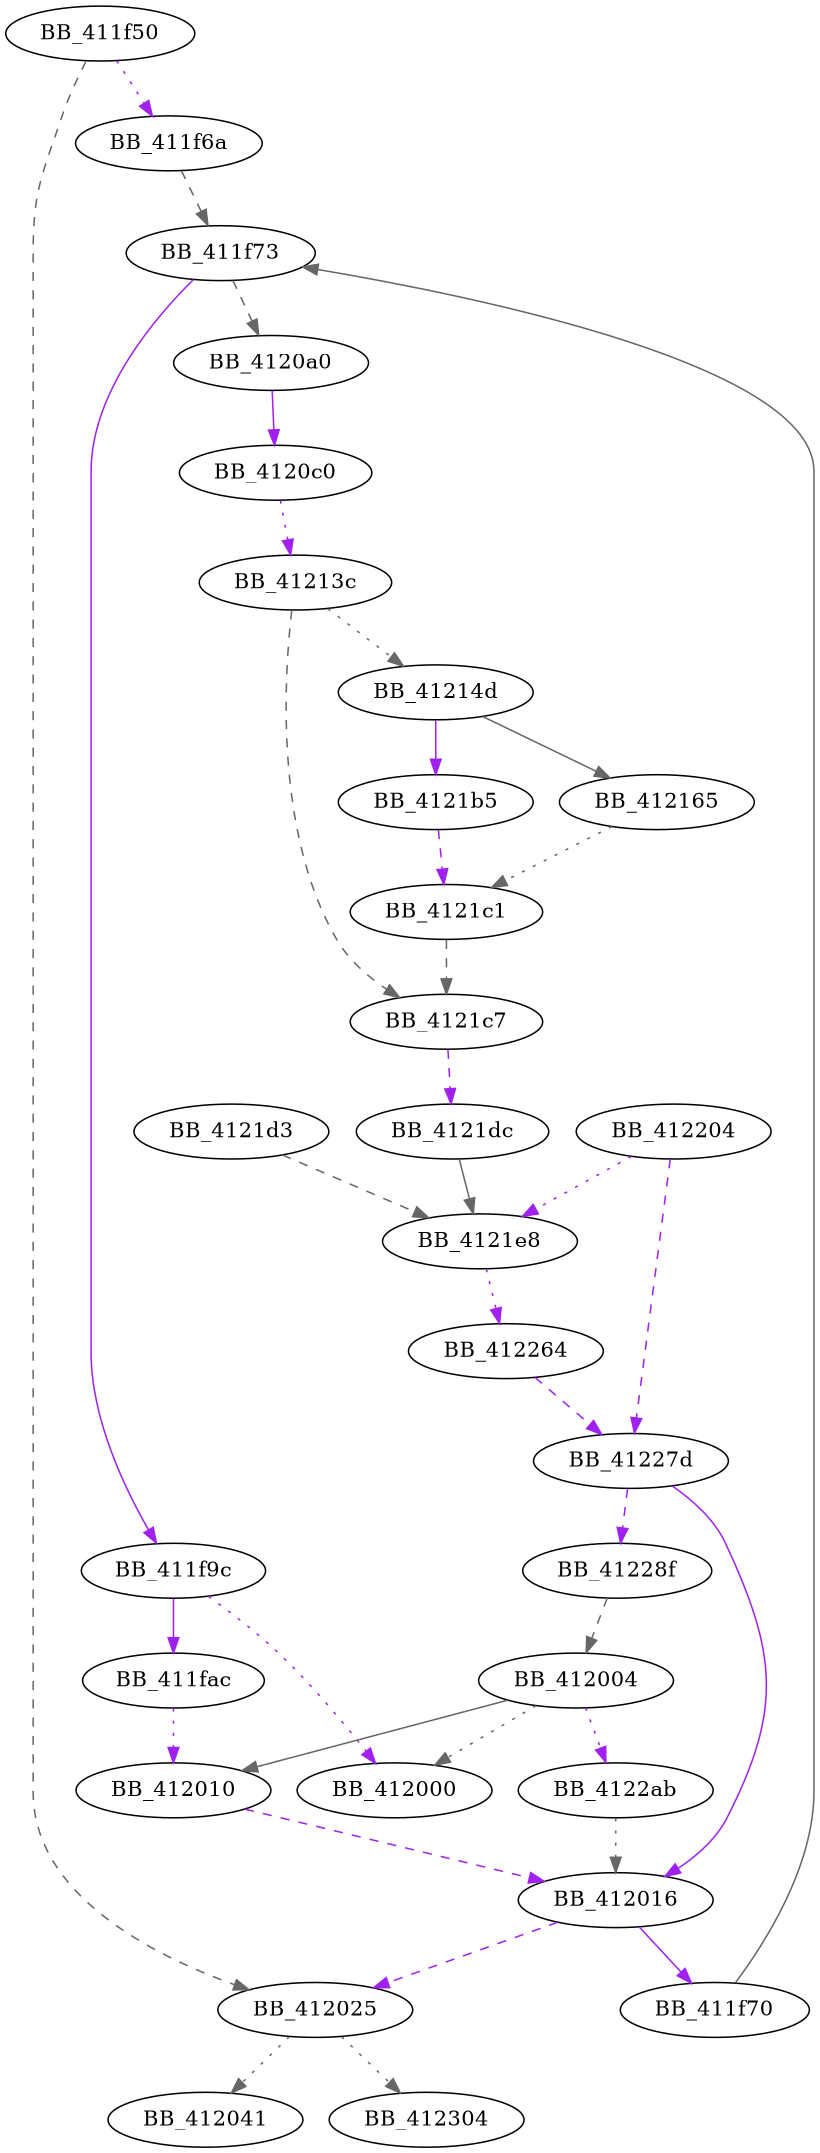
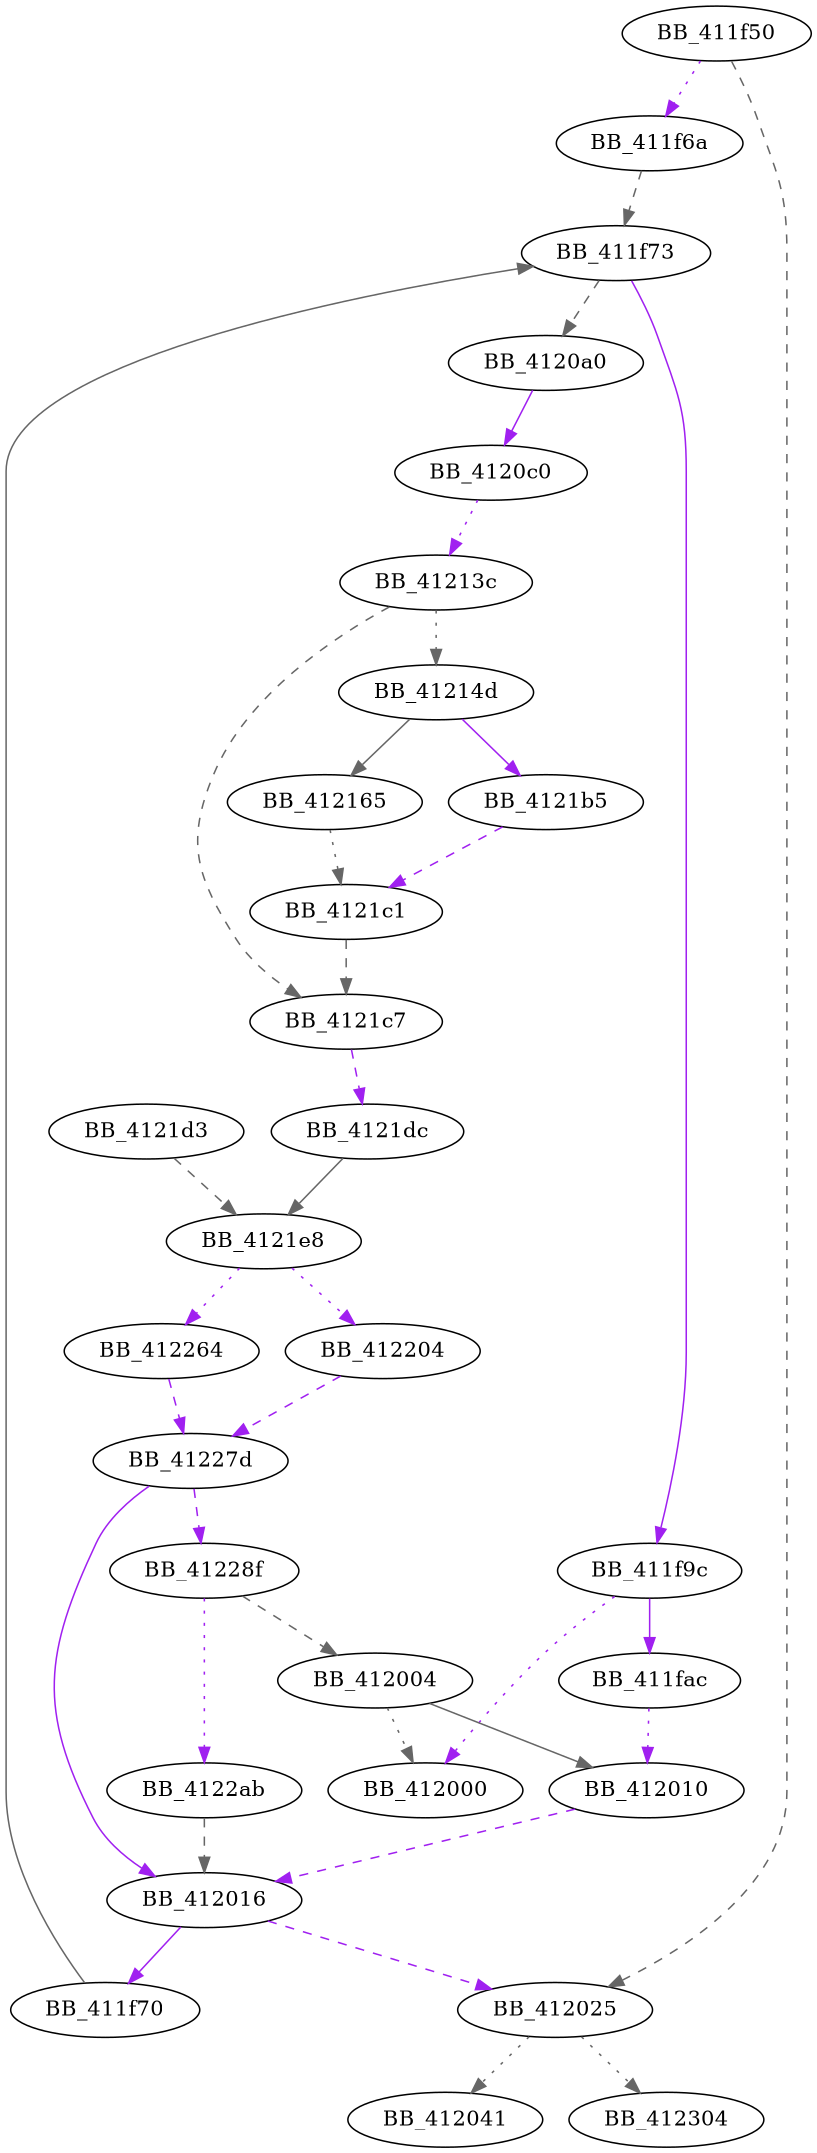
edge "BB_412204" -> "BB_4121e8": reversed
edge "BB_412004" -> "BB_4122ab": now "BB_41228f" -> "BB_4122ab"
edge "BB_4122ab" -> "BB_412016": style dotted -> dashed
